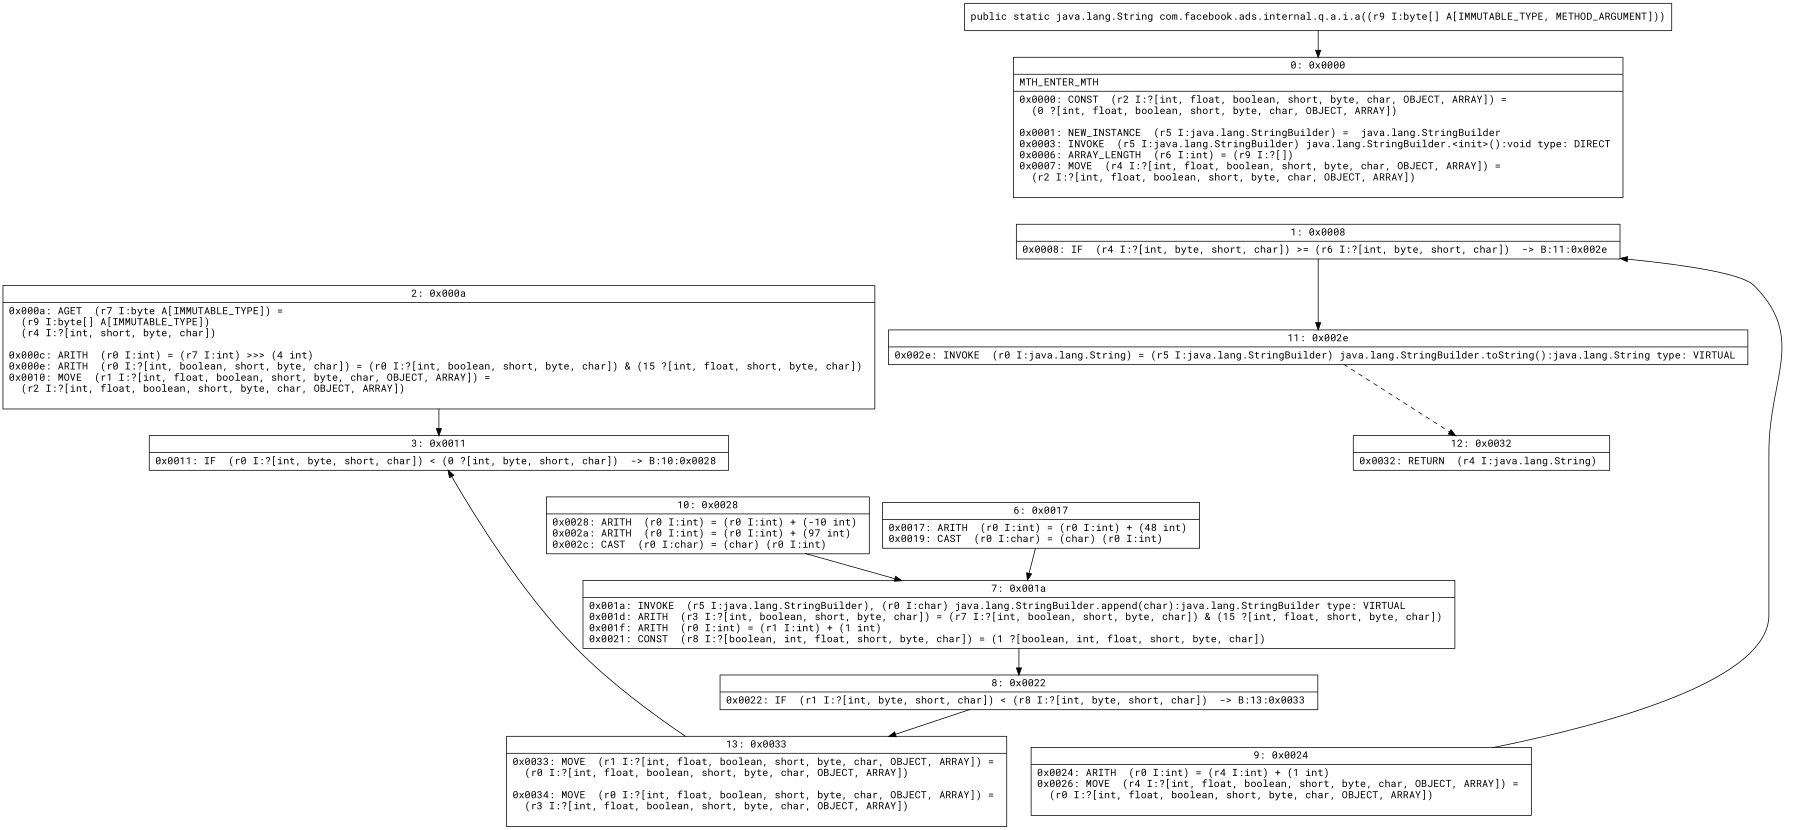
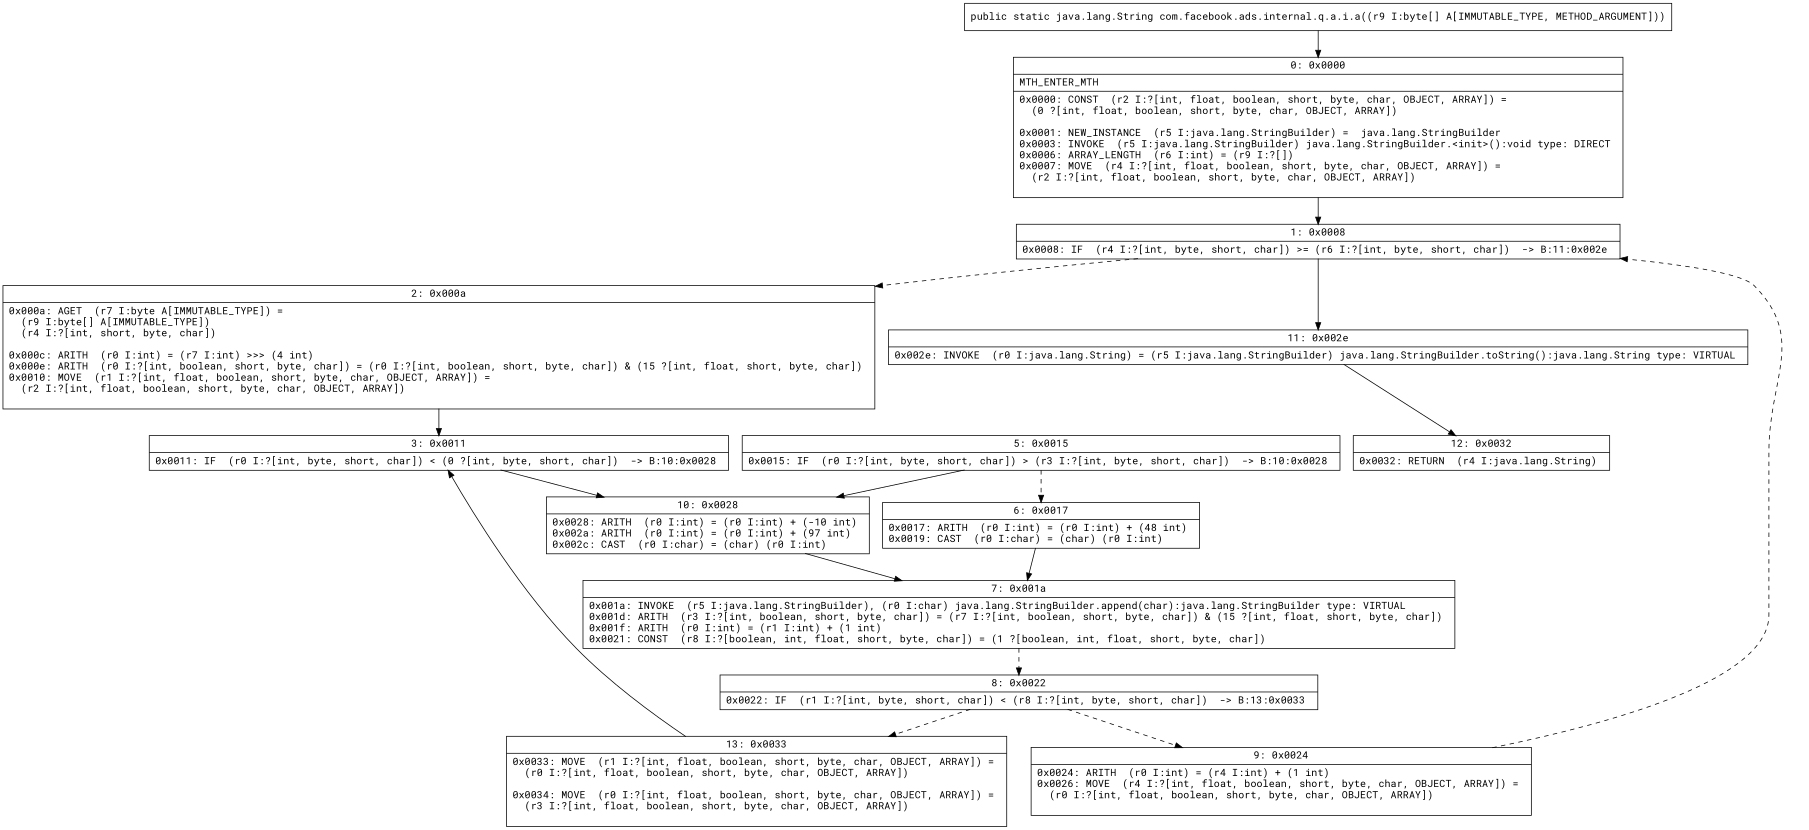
edge "0: 0x0000" -> "1: 0x0008": added
edge "1: 0x0008" -> "2: 0x000a": added
edge "11: 0x002e" -> "12: 0x0032": style dashed -> solid
node "5: 0x0015": added
edge "3: 0x0011" -> "10: 0x0028": added
edge "9: 0x0024" -> "1: 0x0008": style solid -> dashed
edge "7: 0x001a" -> "8: 0x0022": style solid -> dashed
edge "8: 0x0022" -> "13: 0x0033": style solid -> dashed
edge "8: 0x0022" -> "9: 0x0024": added
